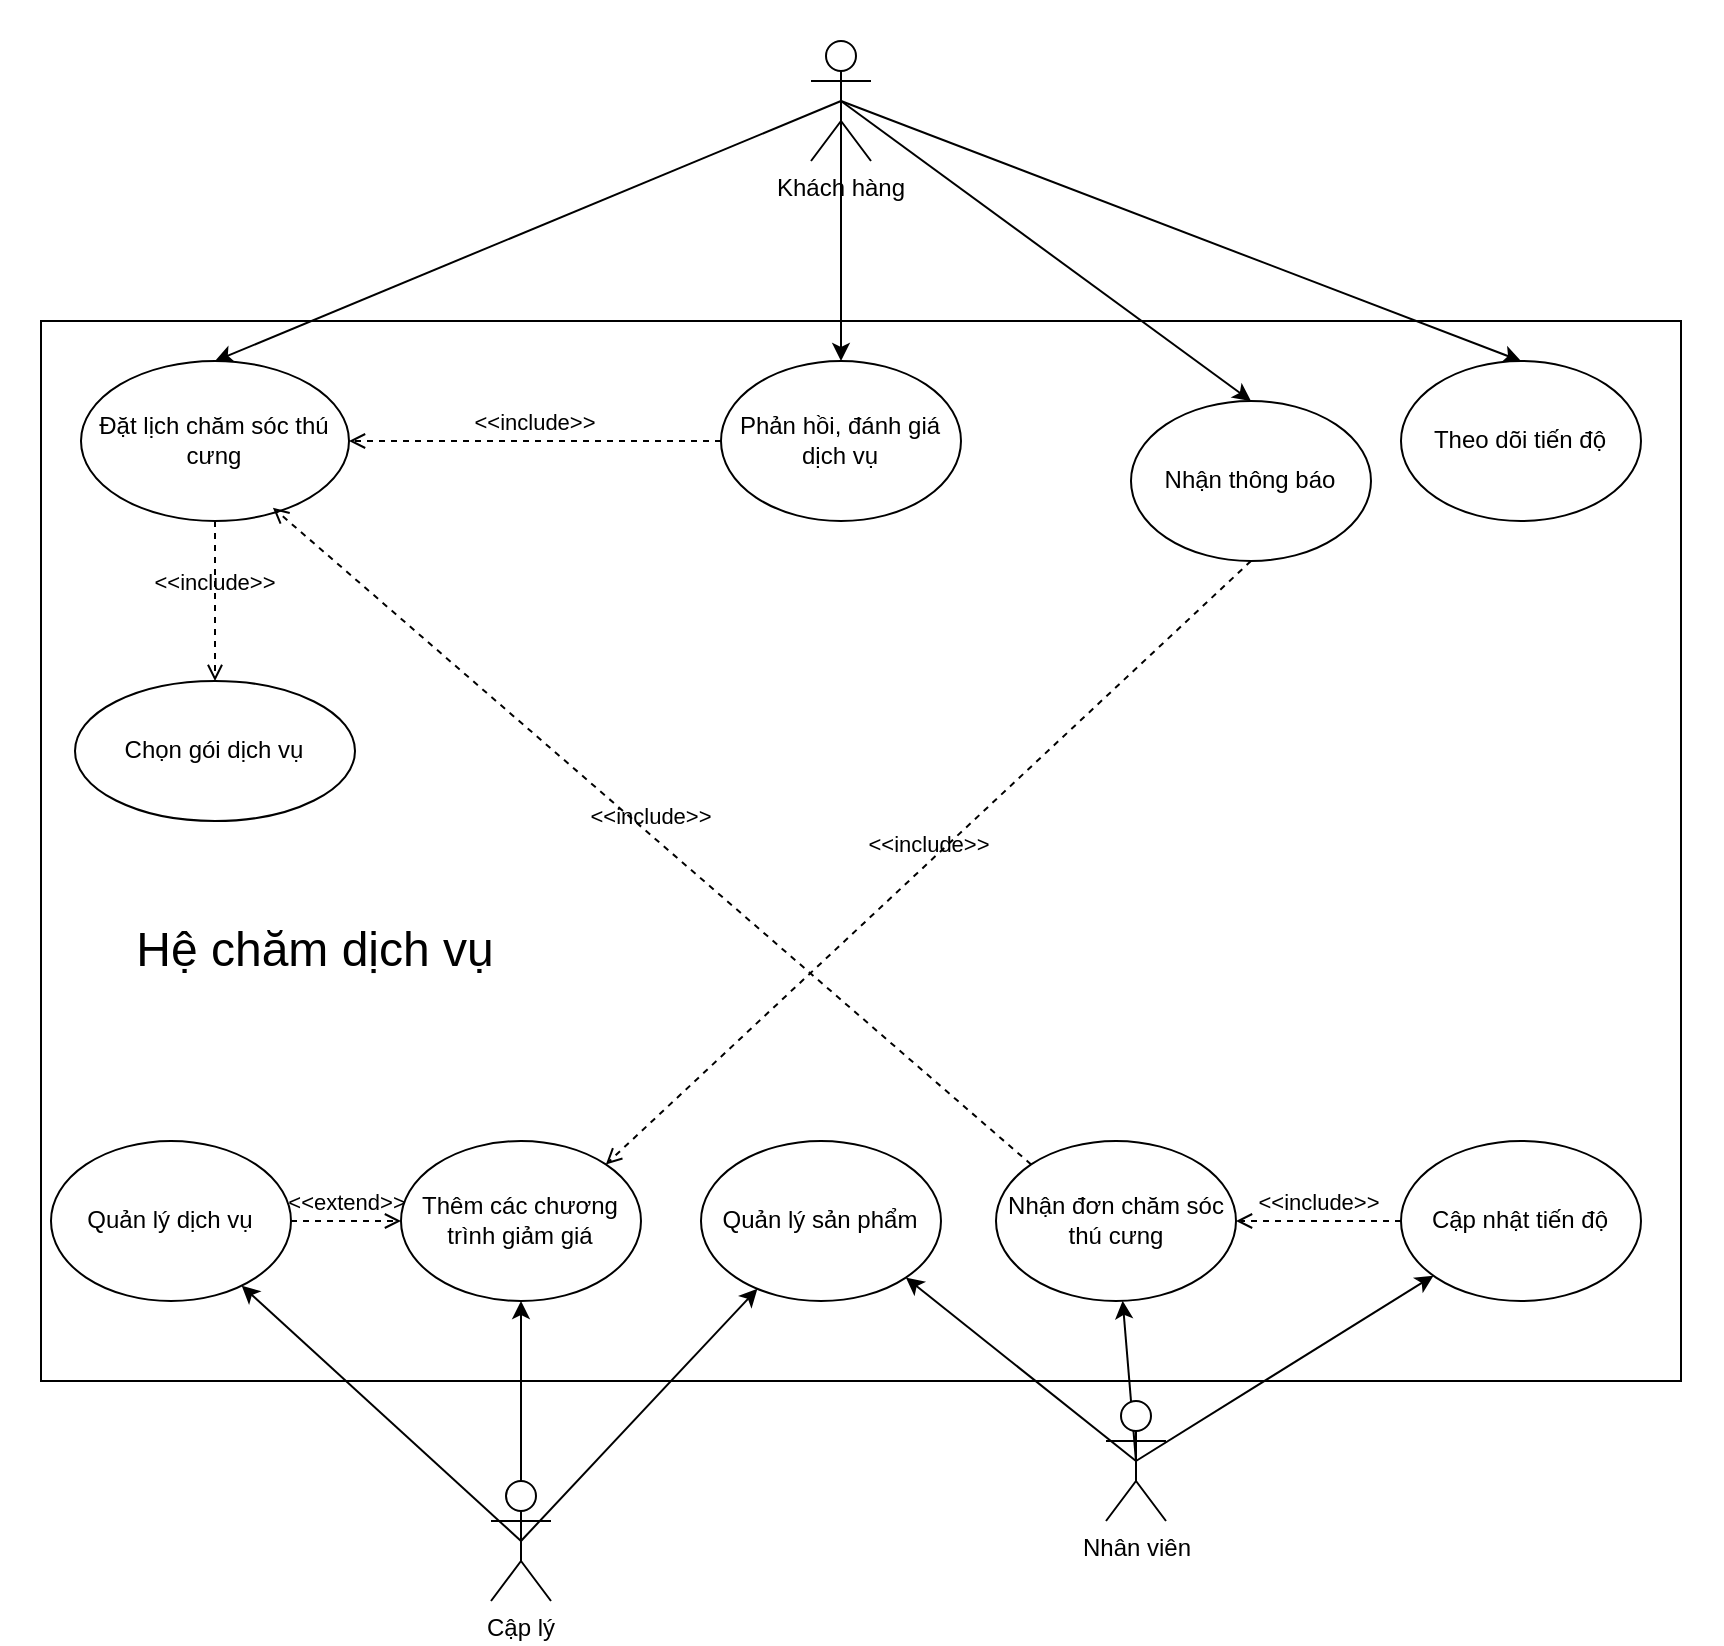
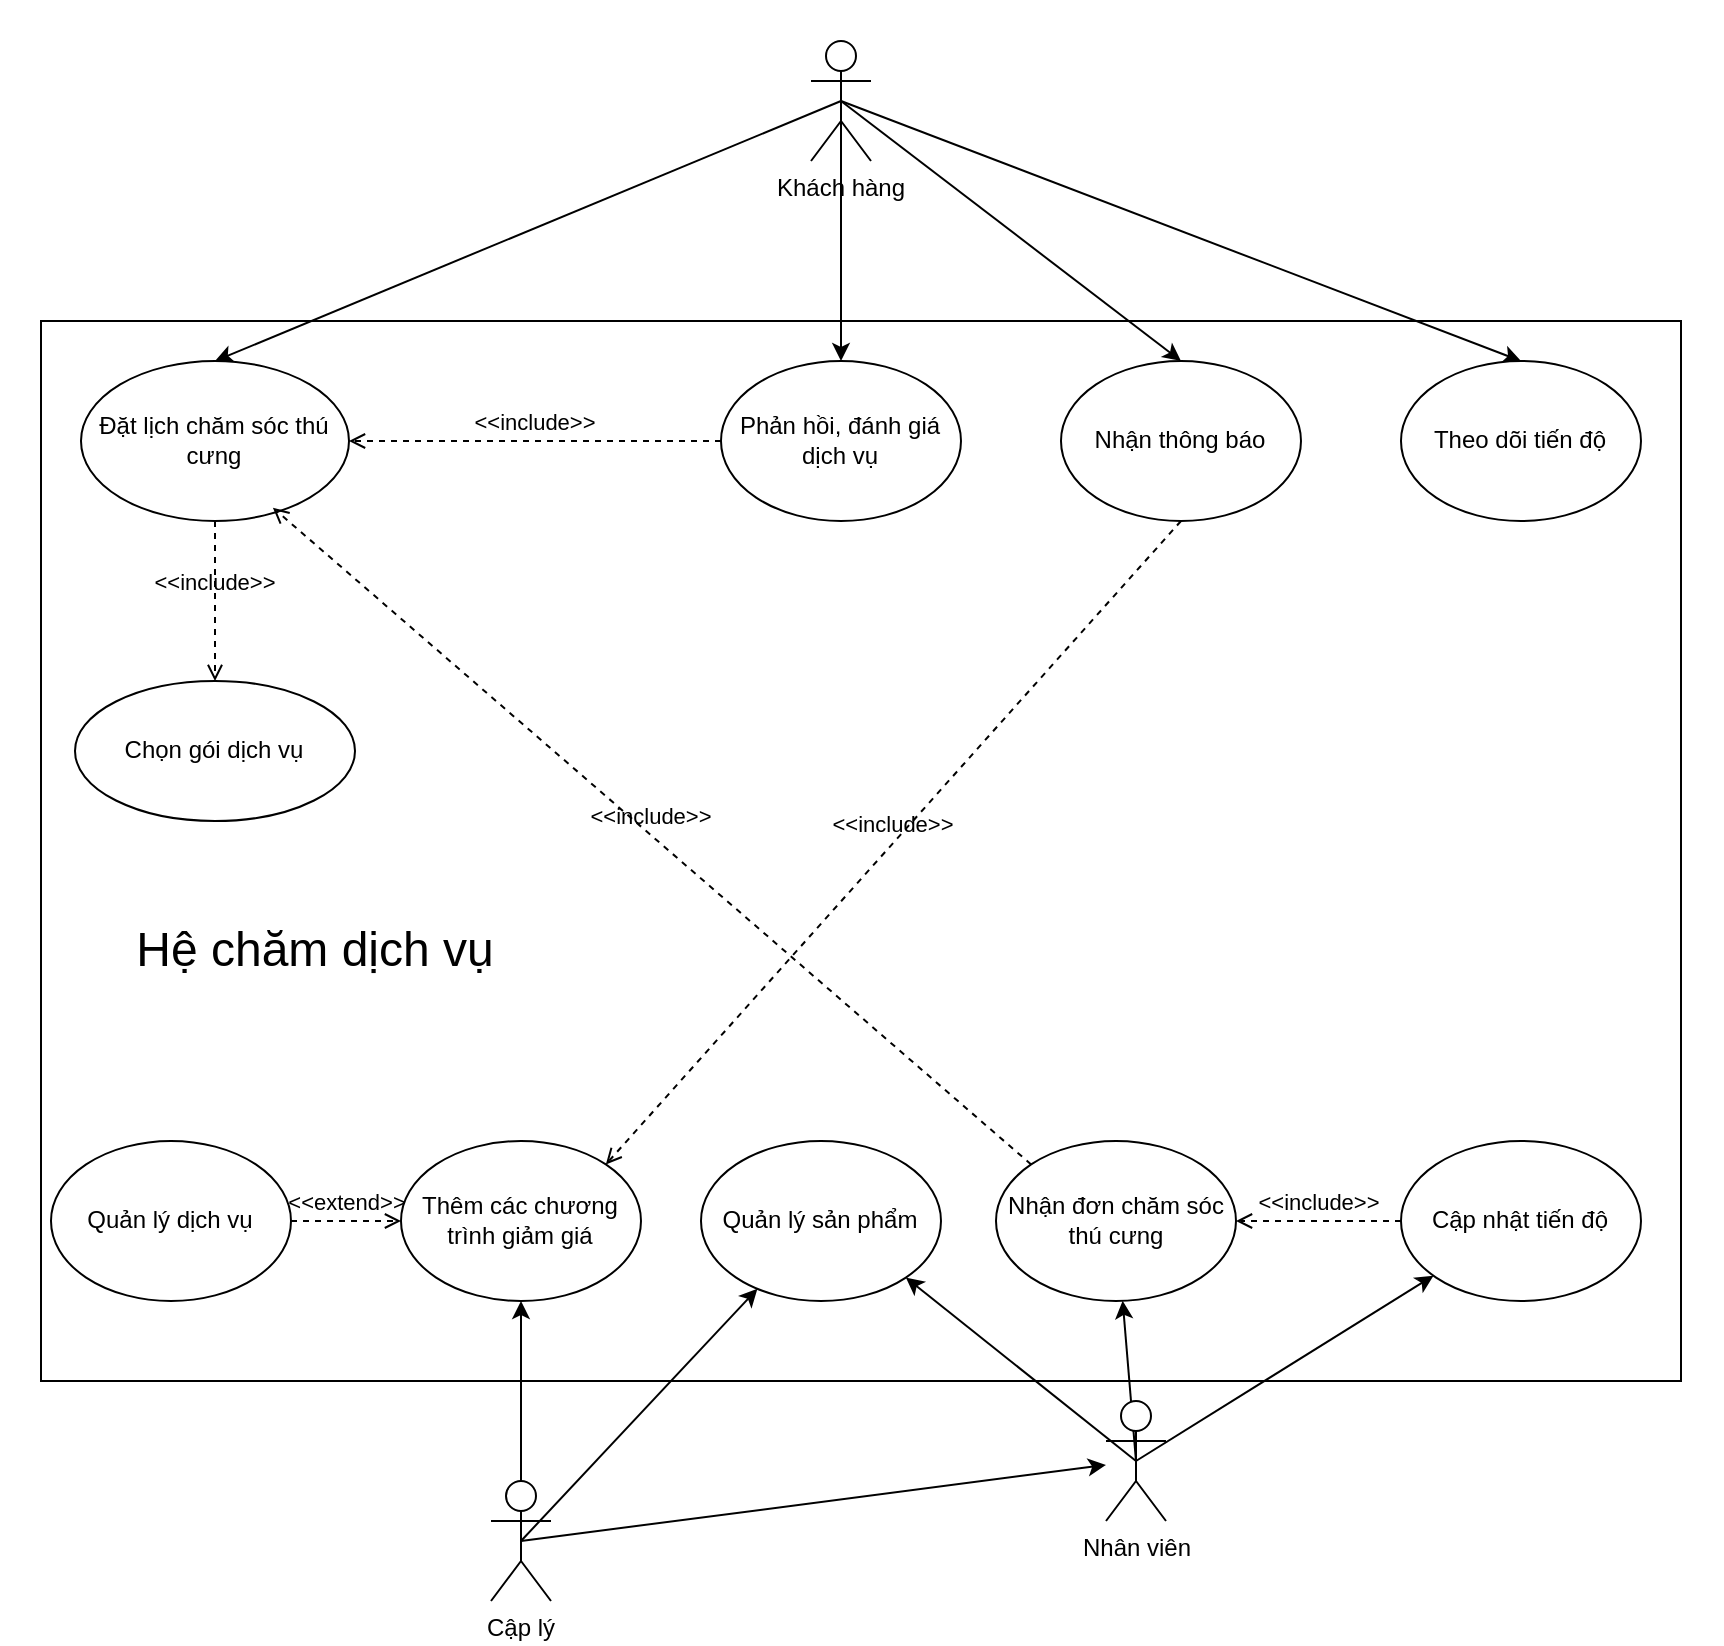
node "Nhận thông báo": moved (1251, 481) -> (1181, 441)
edge "Cập lý" -> "Quản lý dịch vụ": now "Cập lý" -> "Nhân viên"
